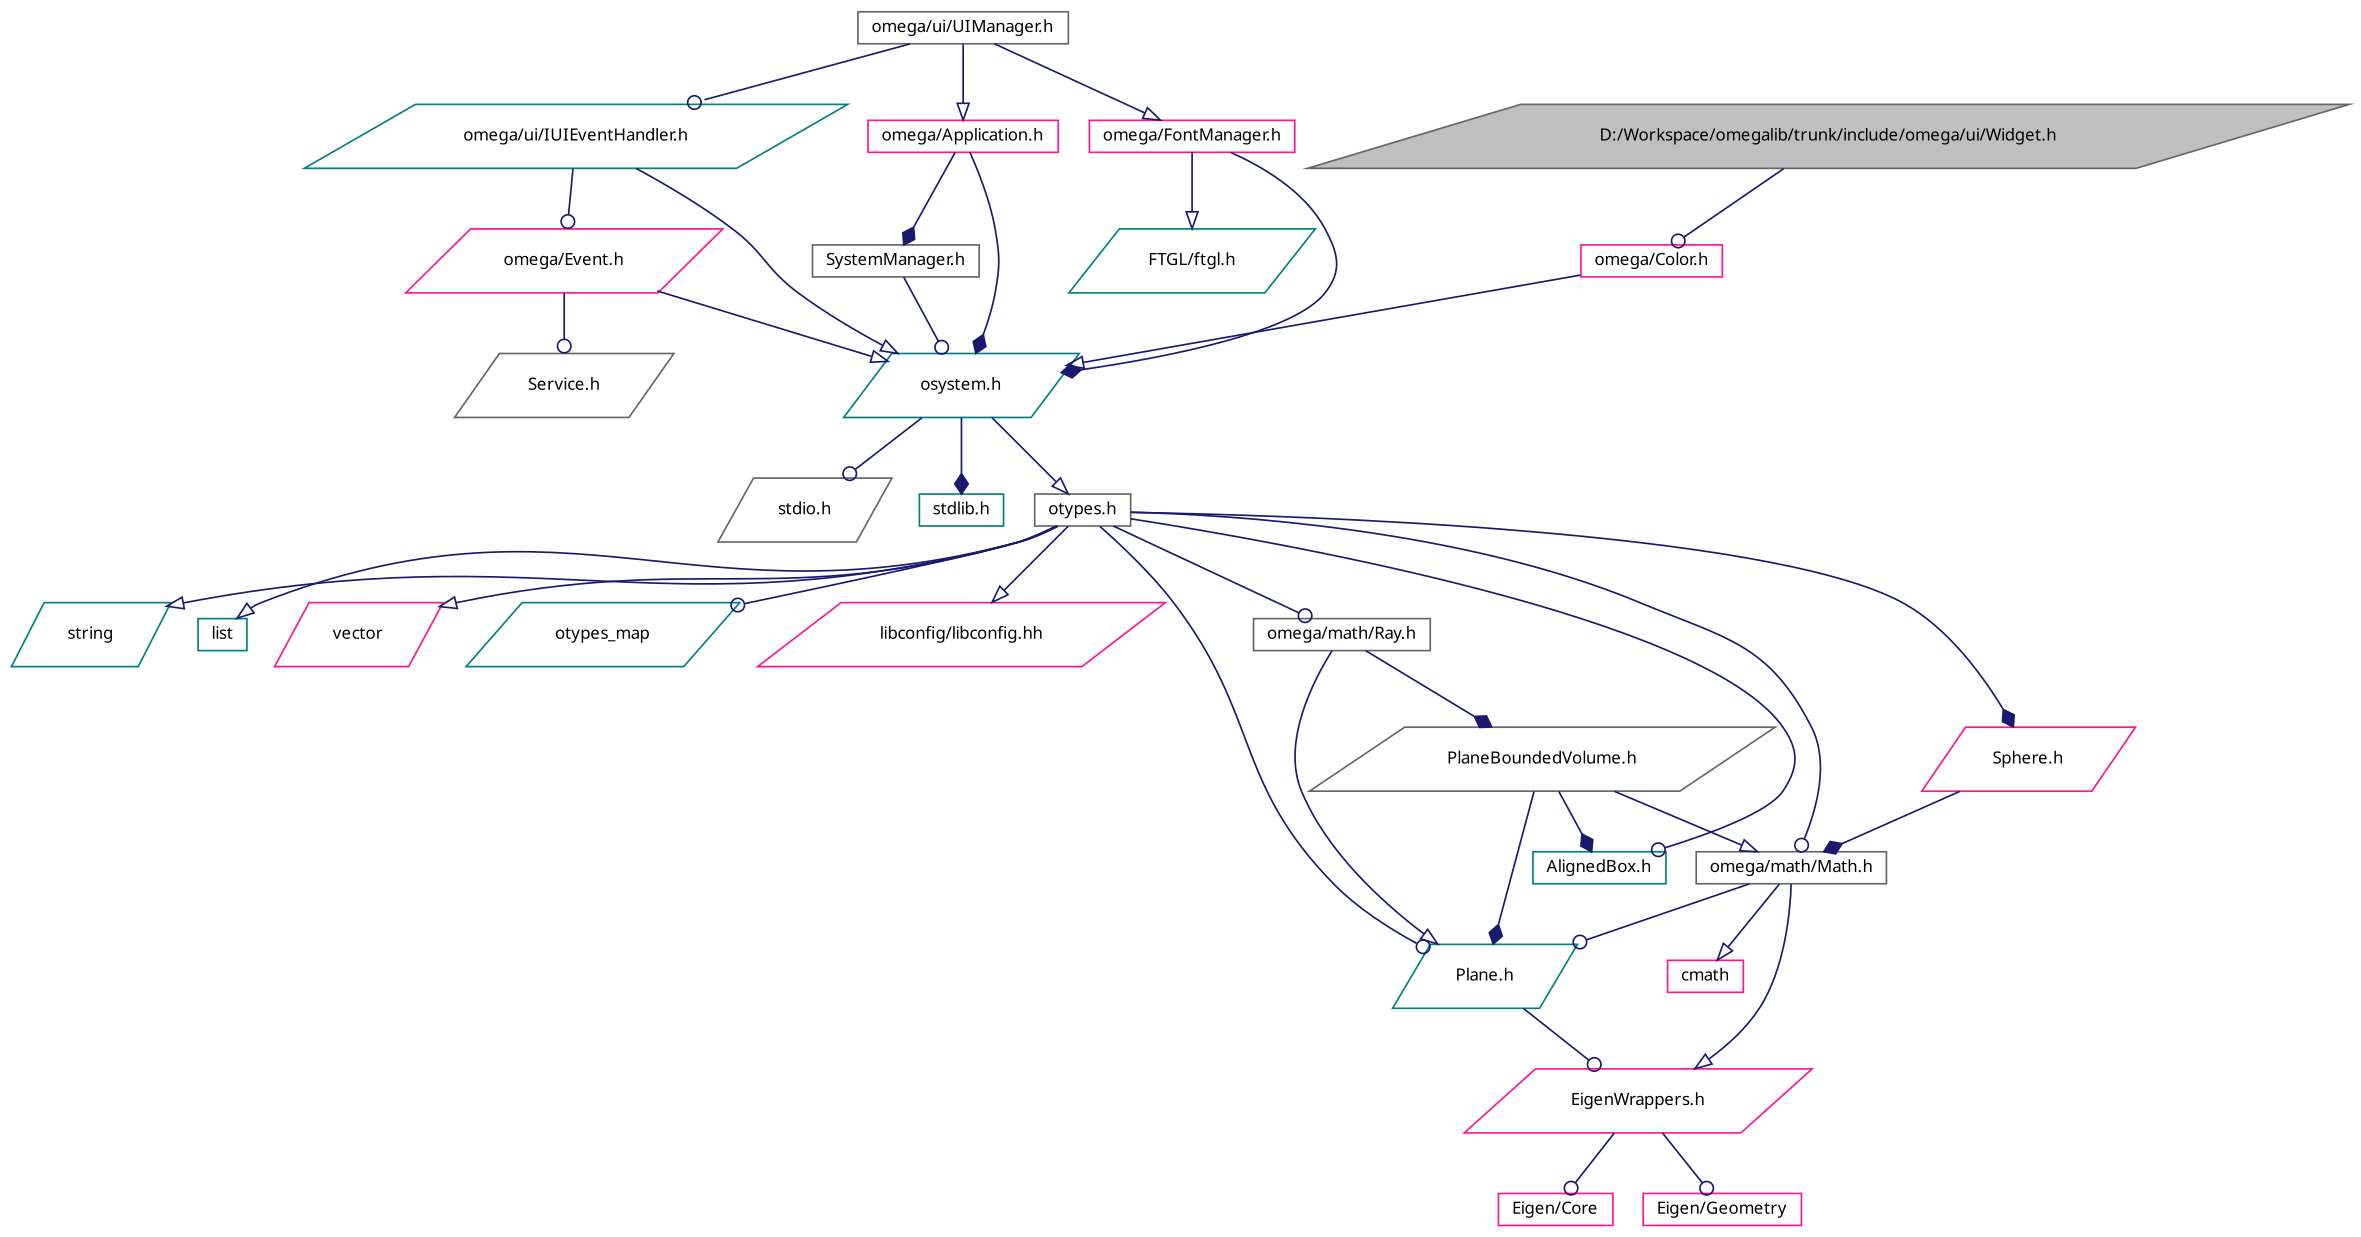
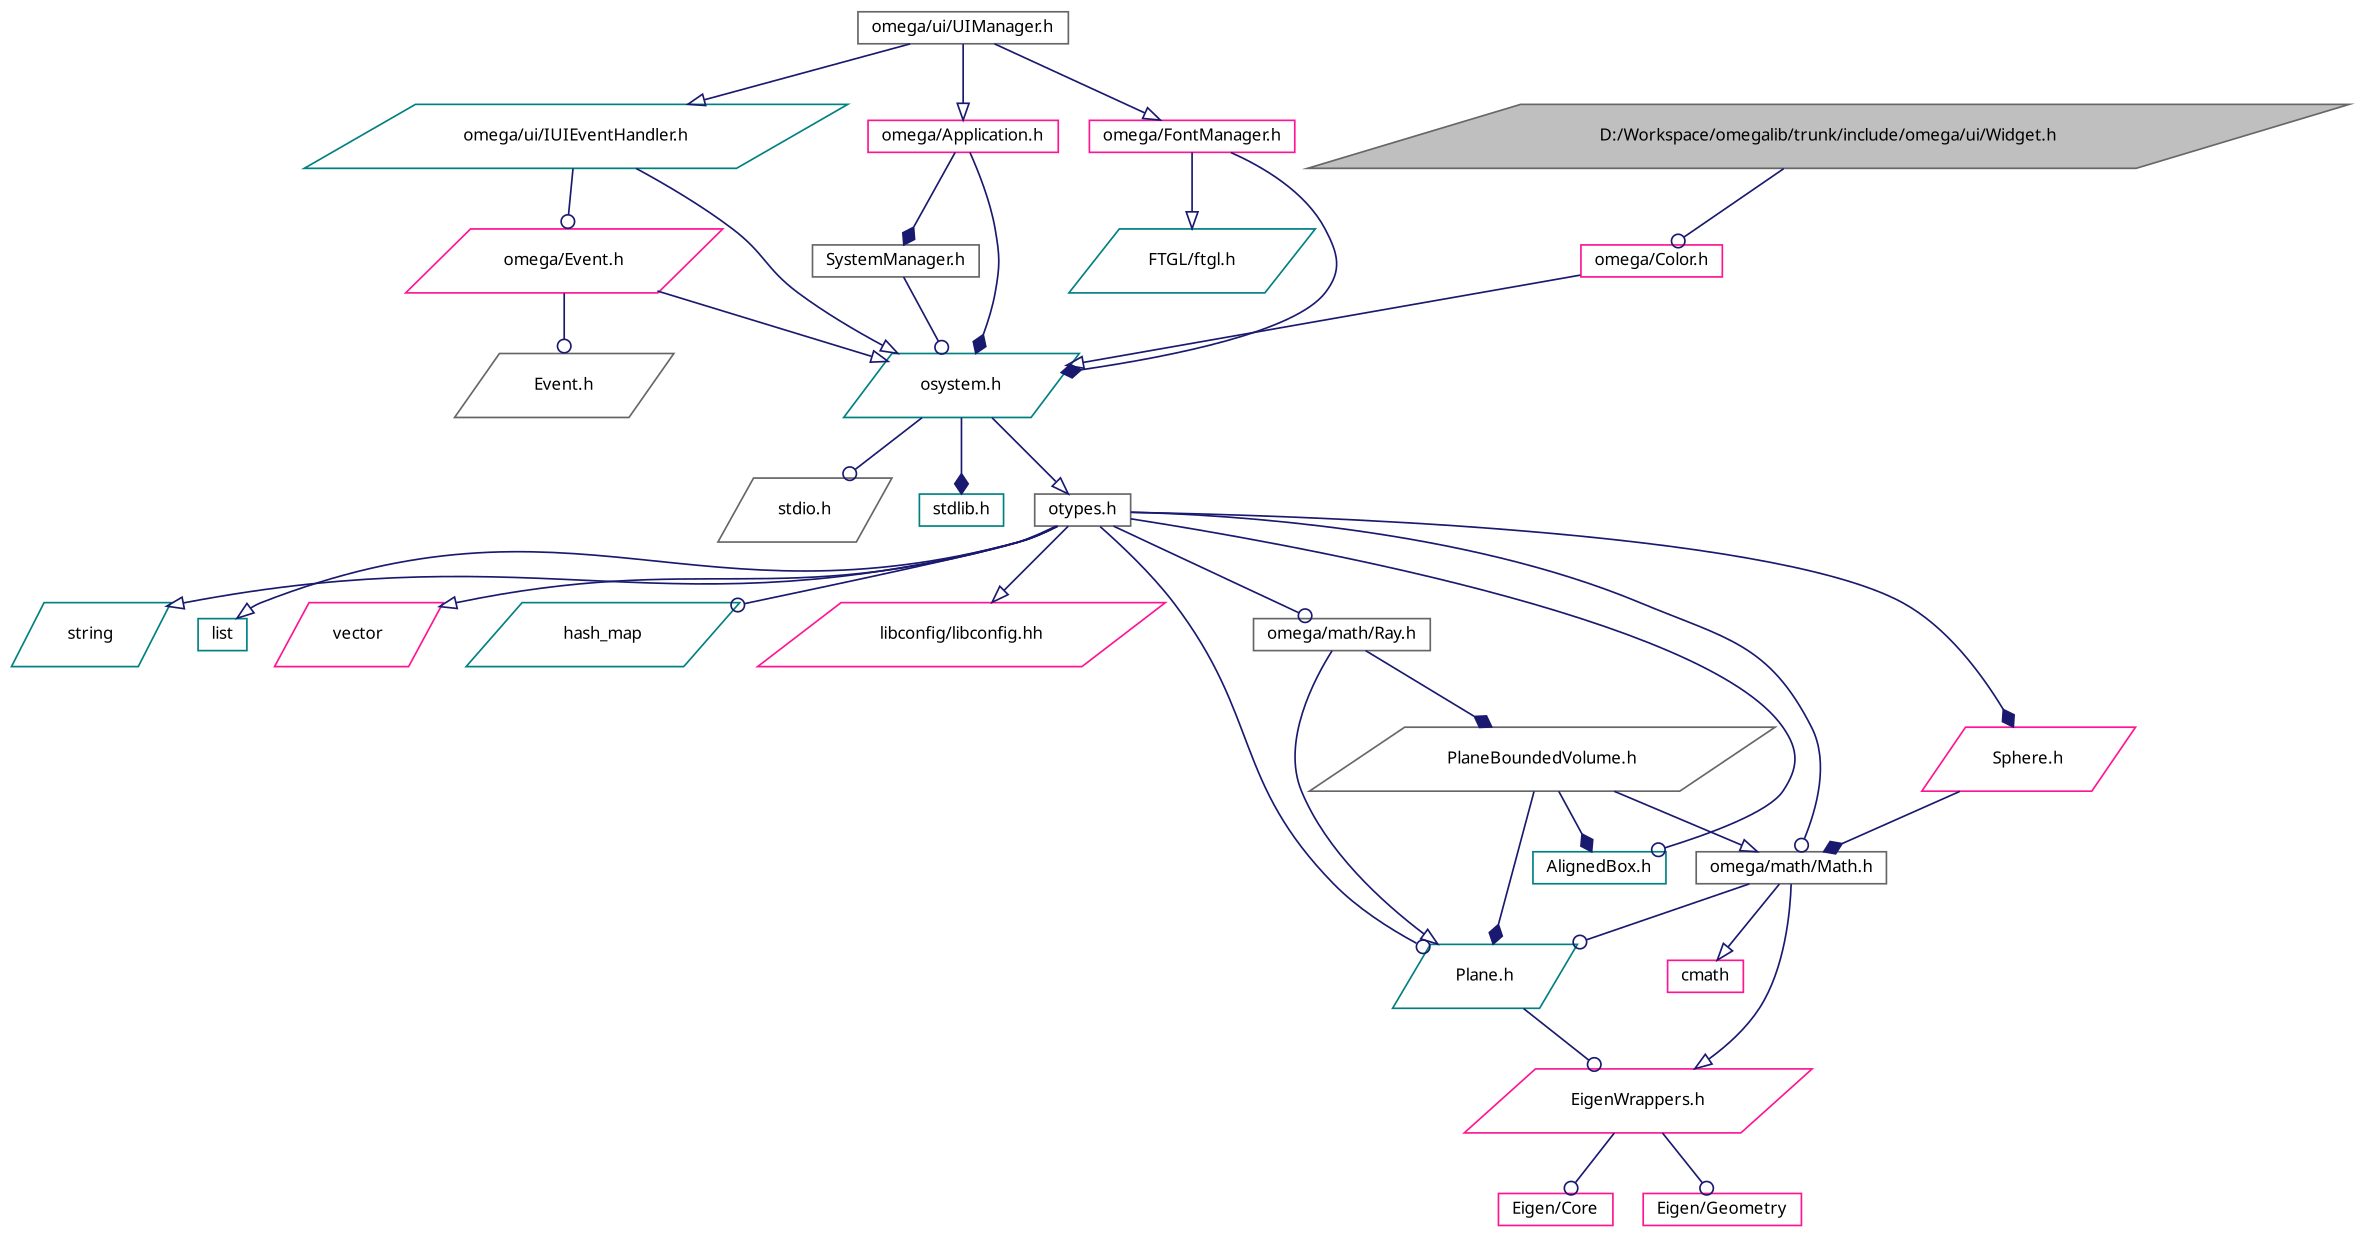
edge "omega/ui/UIManager.h" -> "omega/ui/IUIEventHandler.h": arrowhead odot -> onormal
node "Service.h": label "Service.h" -> "Event.h"
node "otypes_map": label "otypes_map" -> "hash_map"
